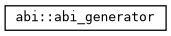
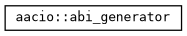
node "abi::abi_generator": label "abi::abi_generator" -> "aacio::abi_generator"
